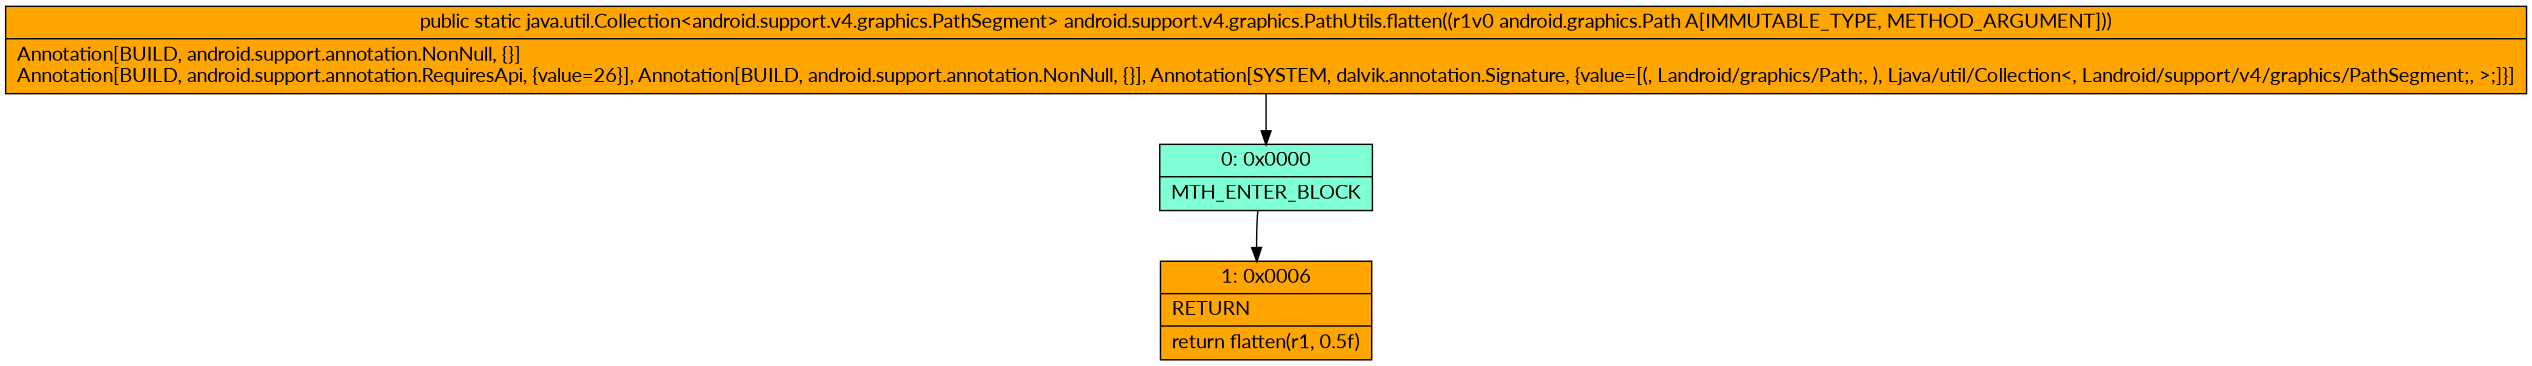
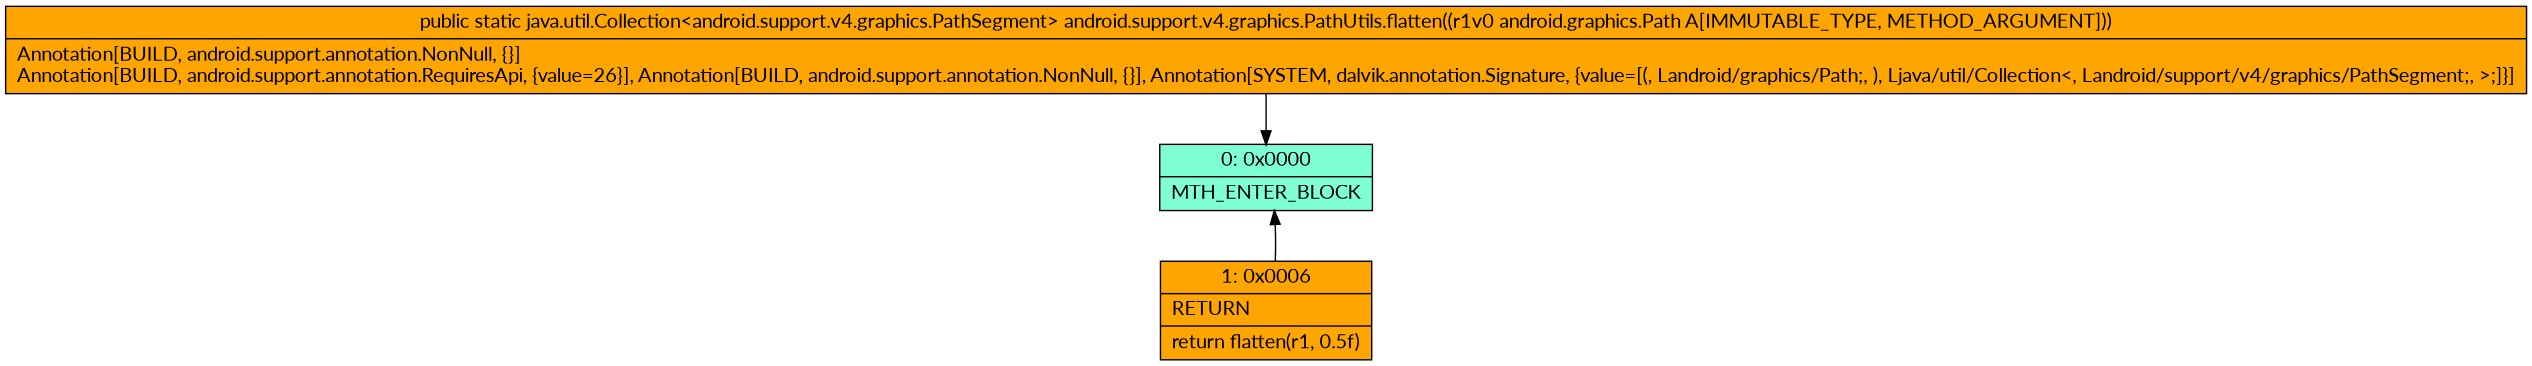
edge "0: 0x0000" -> "1: 0x0006": reversed
